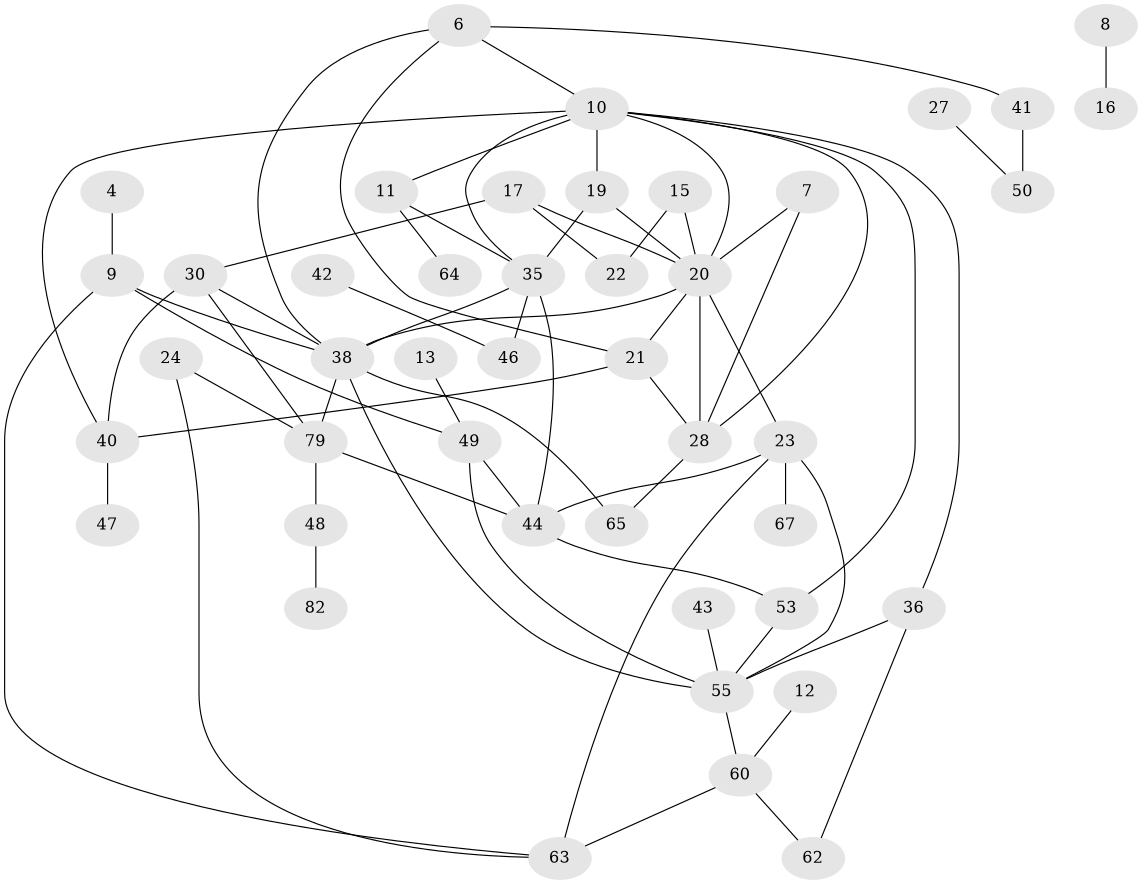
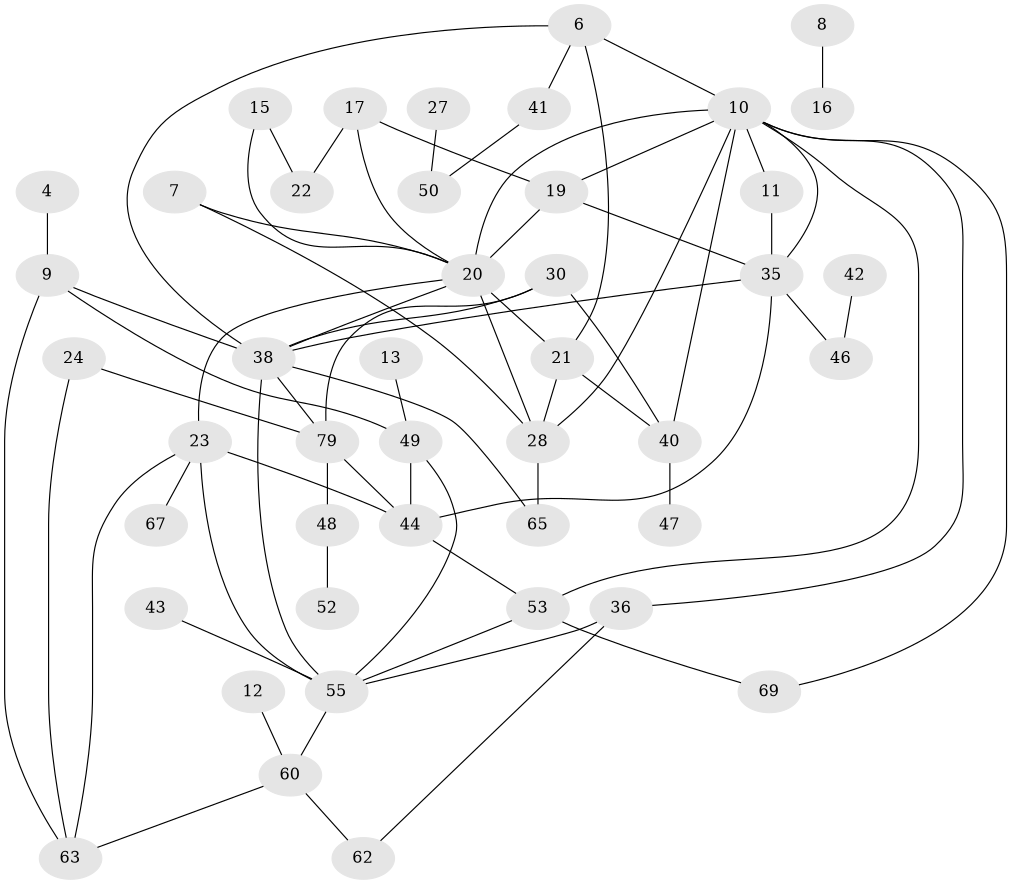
edge "17" -- "30": now "17" -- "19"
node "64": removed
node "82": label "82" -> "52"
node "69": added
